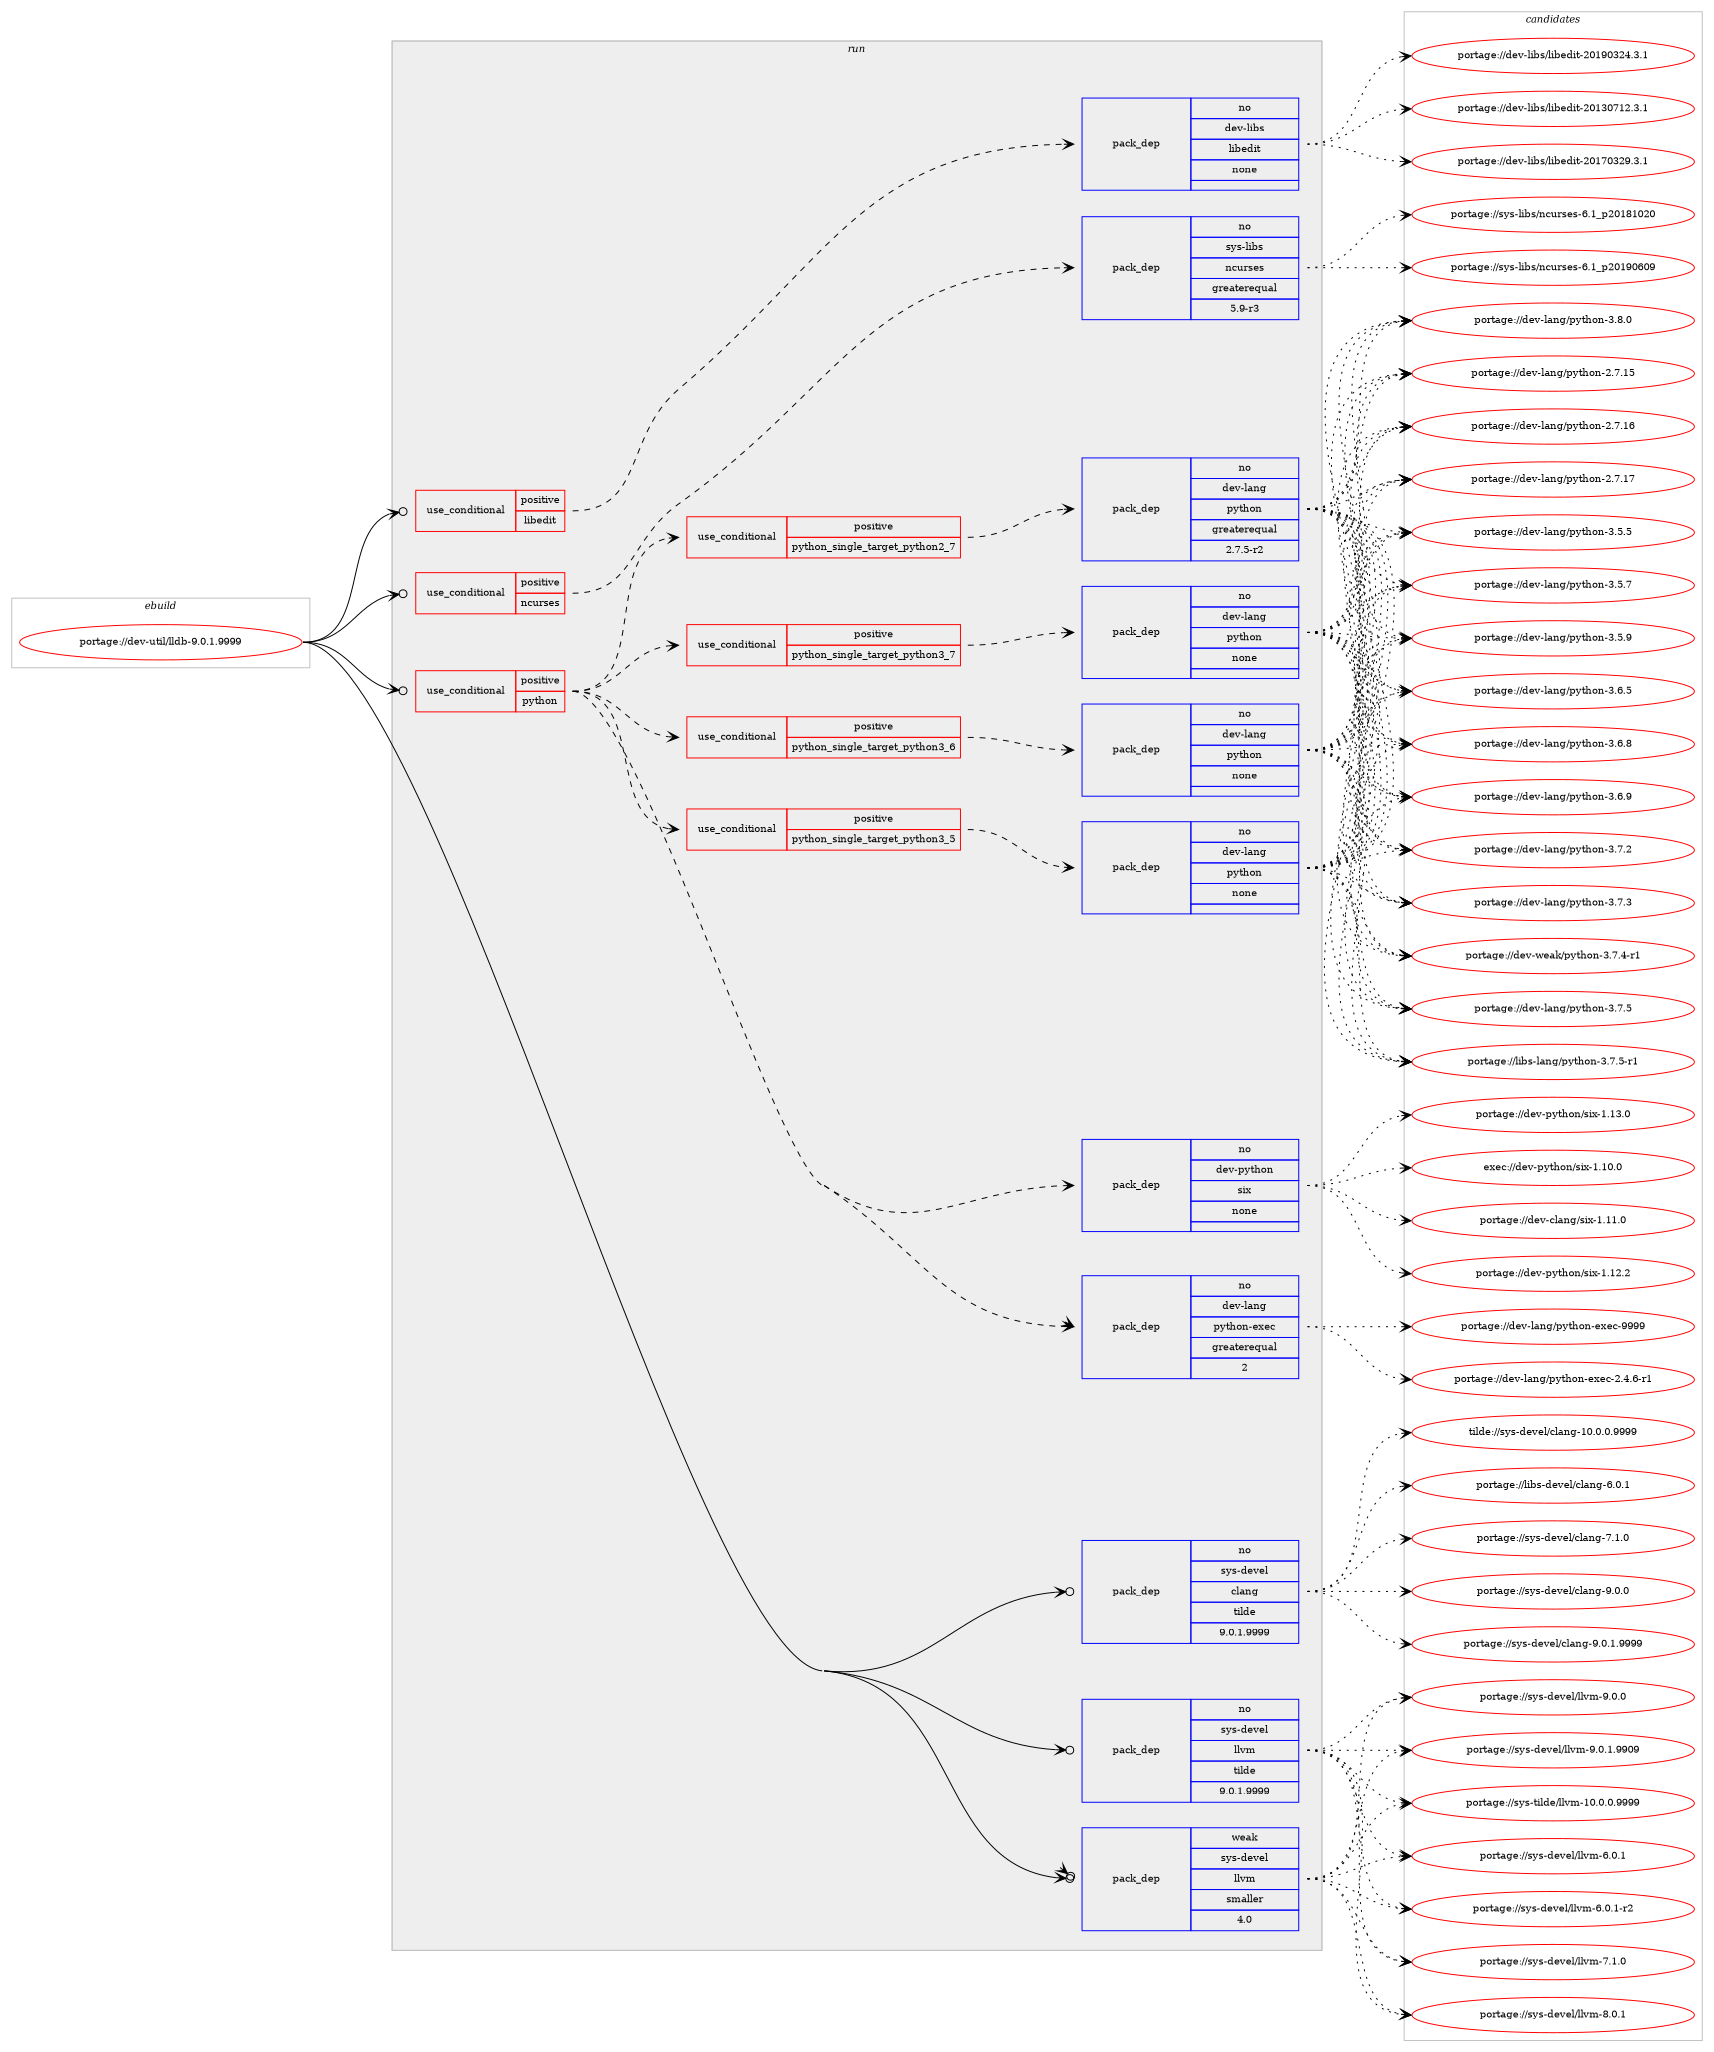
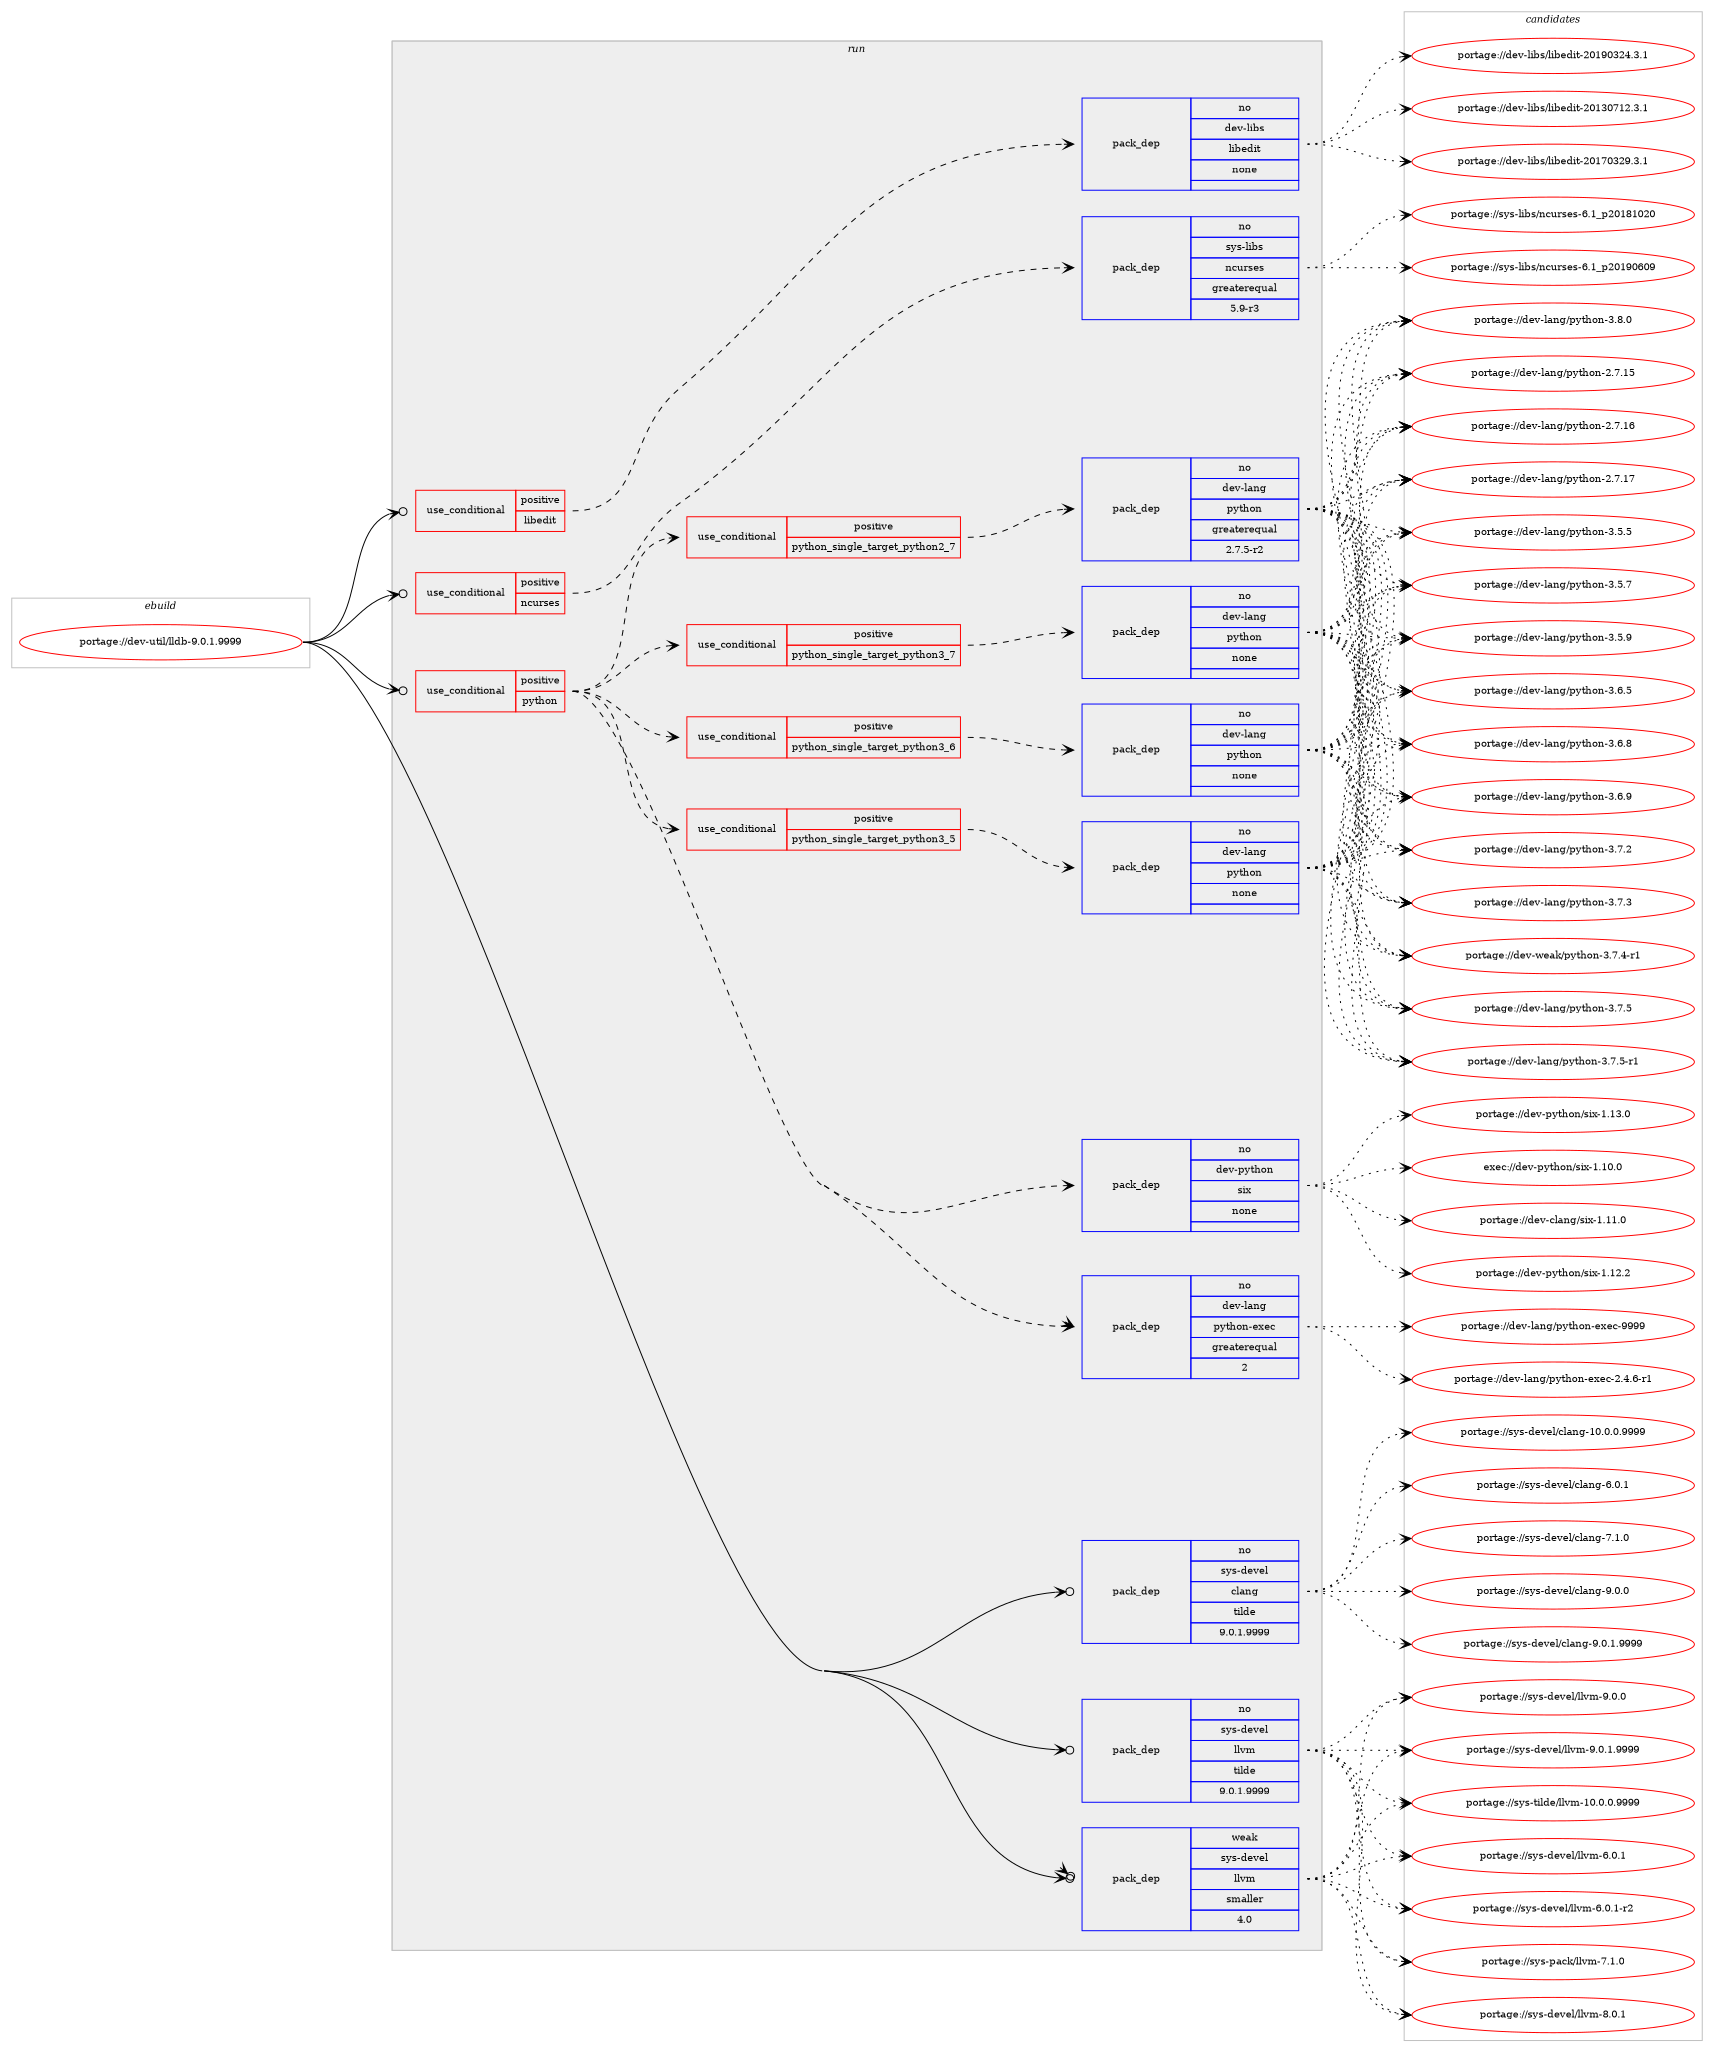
node "portage://libs-lang/python-3.7.5-r1": label "portage://libs-lang/python-3.7.5-r1" -> "portage://dev-lang/python-3.7.5-r1"
node "tilde://sys-devel/clang-10.0.0.9999": label "tilde://sys-devel/clang-10.0.0.9999" -> "portage://sys-devel/clang-10.0.0.9999"
node "portage://libs-devel/clang-6.0.1": label "portage://libs-devel/clang-6.0.1" -> "portage://sys-devel/clang-6.0.1"
node "portage://sys-devel/llvm-9.0.1.9909": label "portage://sys-devel/llvm-9.0.1.9909" -> "portage://sys-devel/llvm-9.0.1.9999"
node "portage://sys-devel/llvm-7.1.0": label "portage://sys-devel/llvm-7.1.0" -> "portage://sys-pack/llvm-7.1.0"
